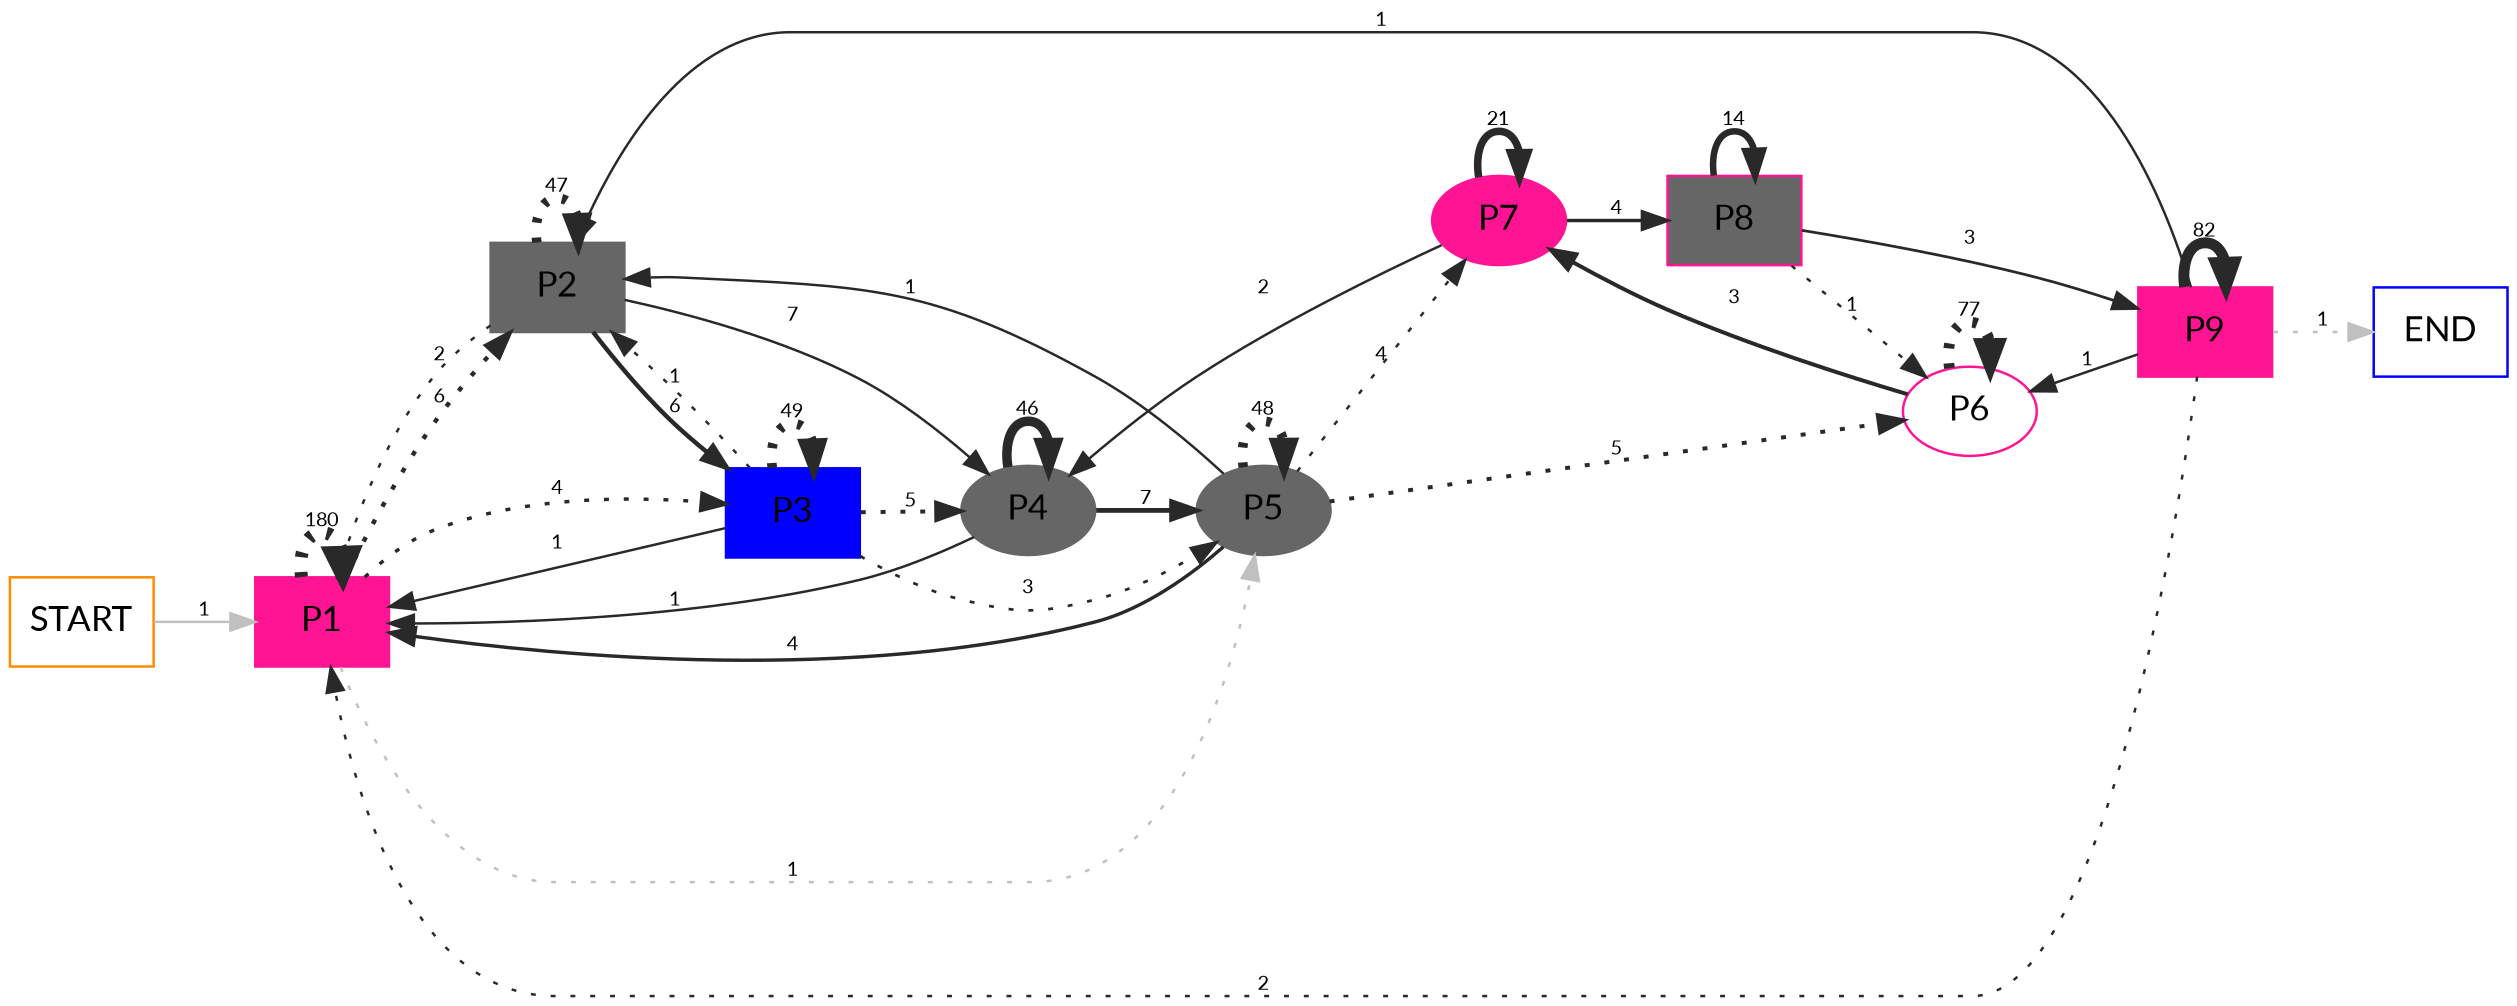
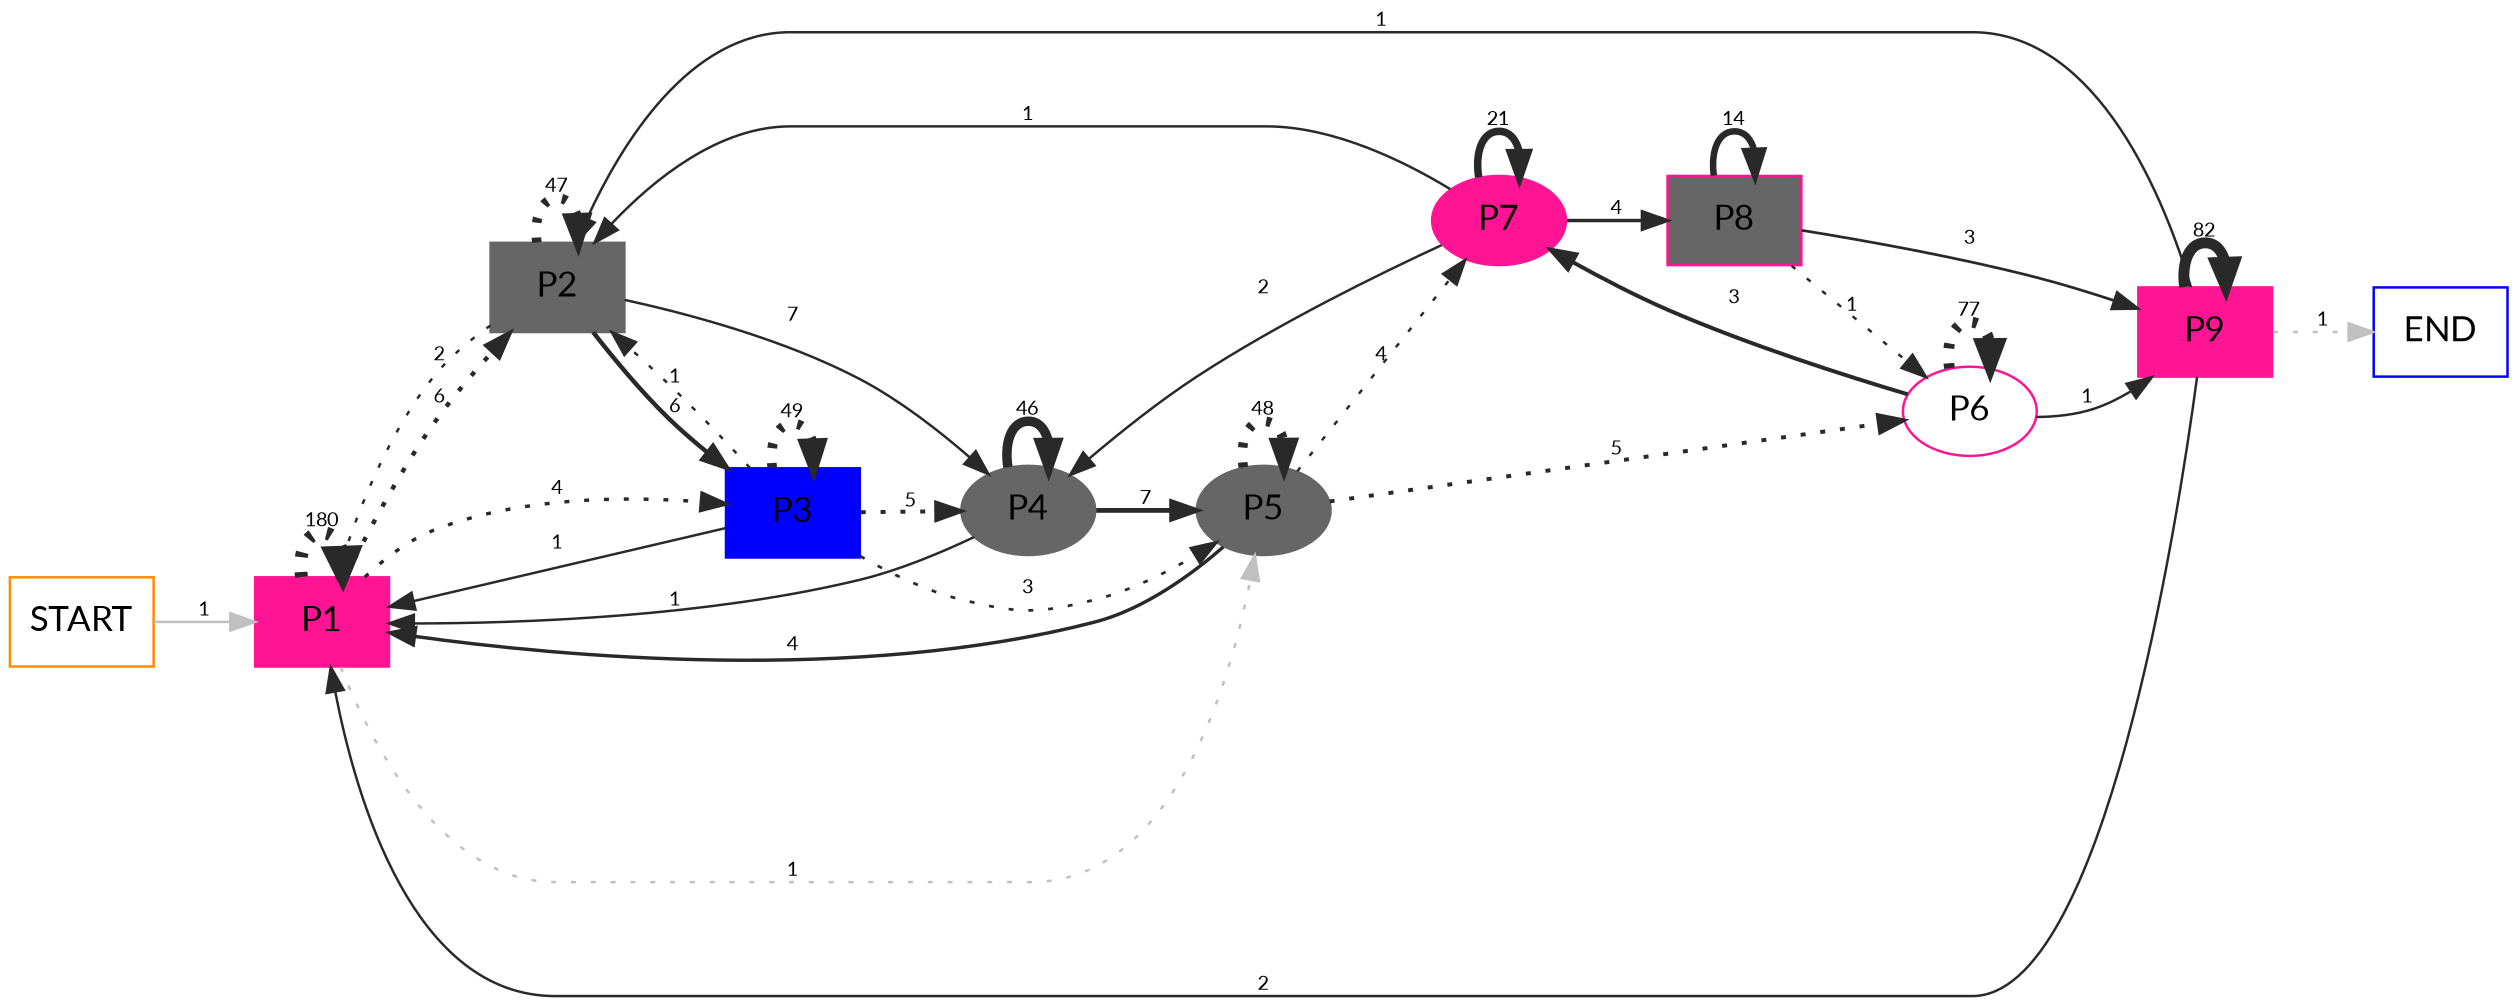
edge "P5" -> "P2": now "P7" -> "P2"
edge "P9" -> "P6": reversed
edge "P9" -> "P1": style dotted -> solid
